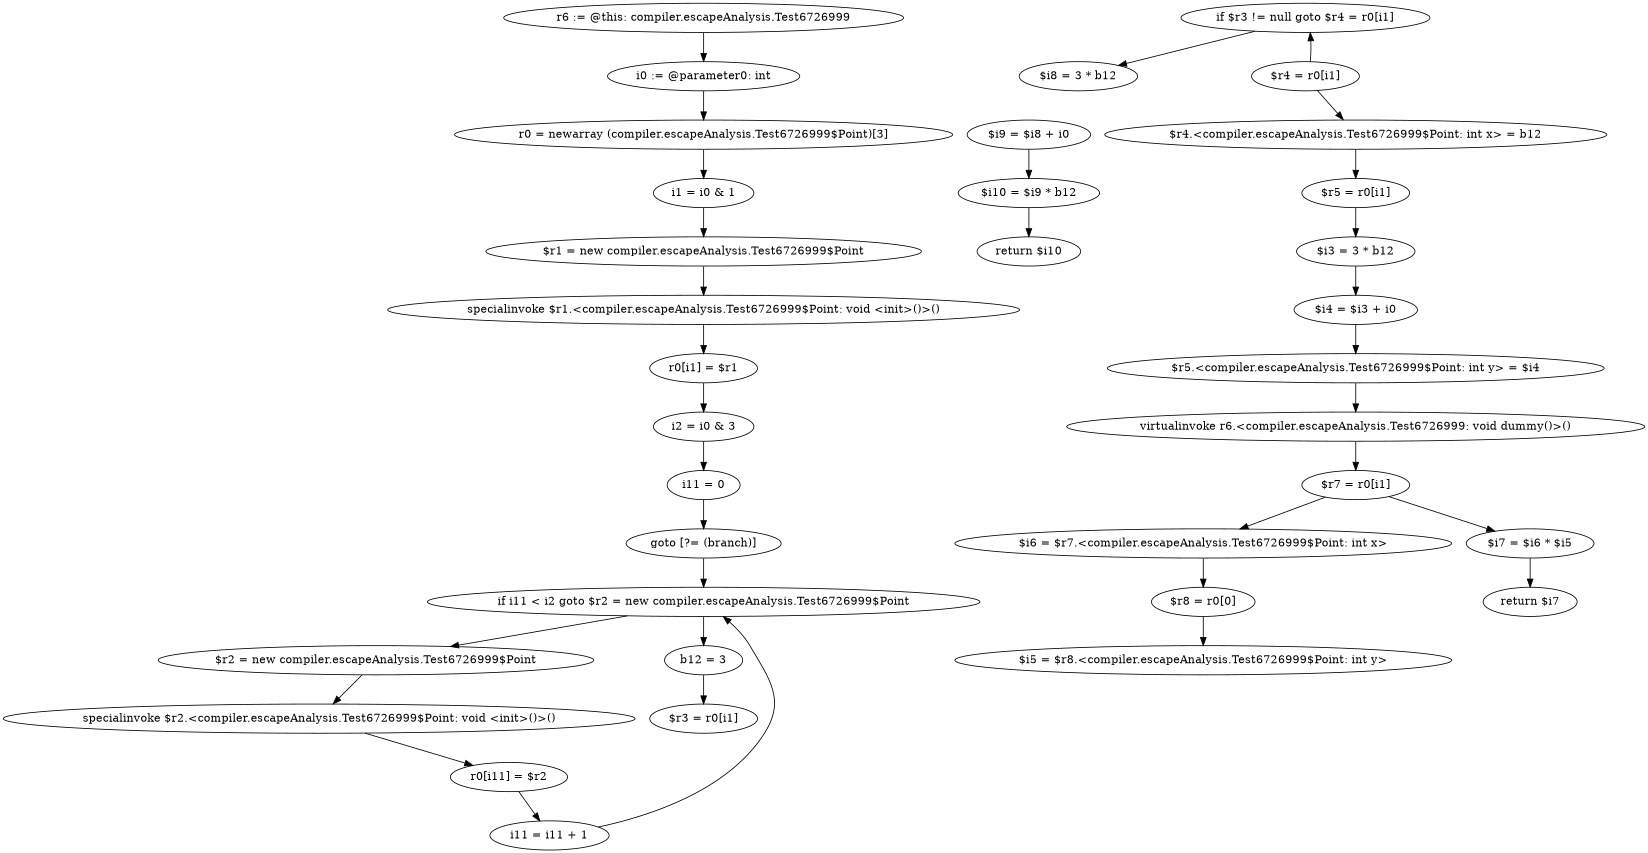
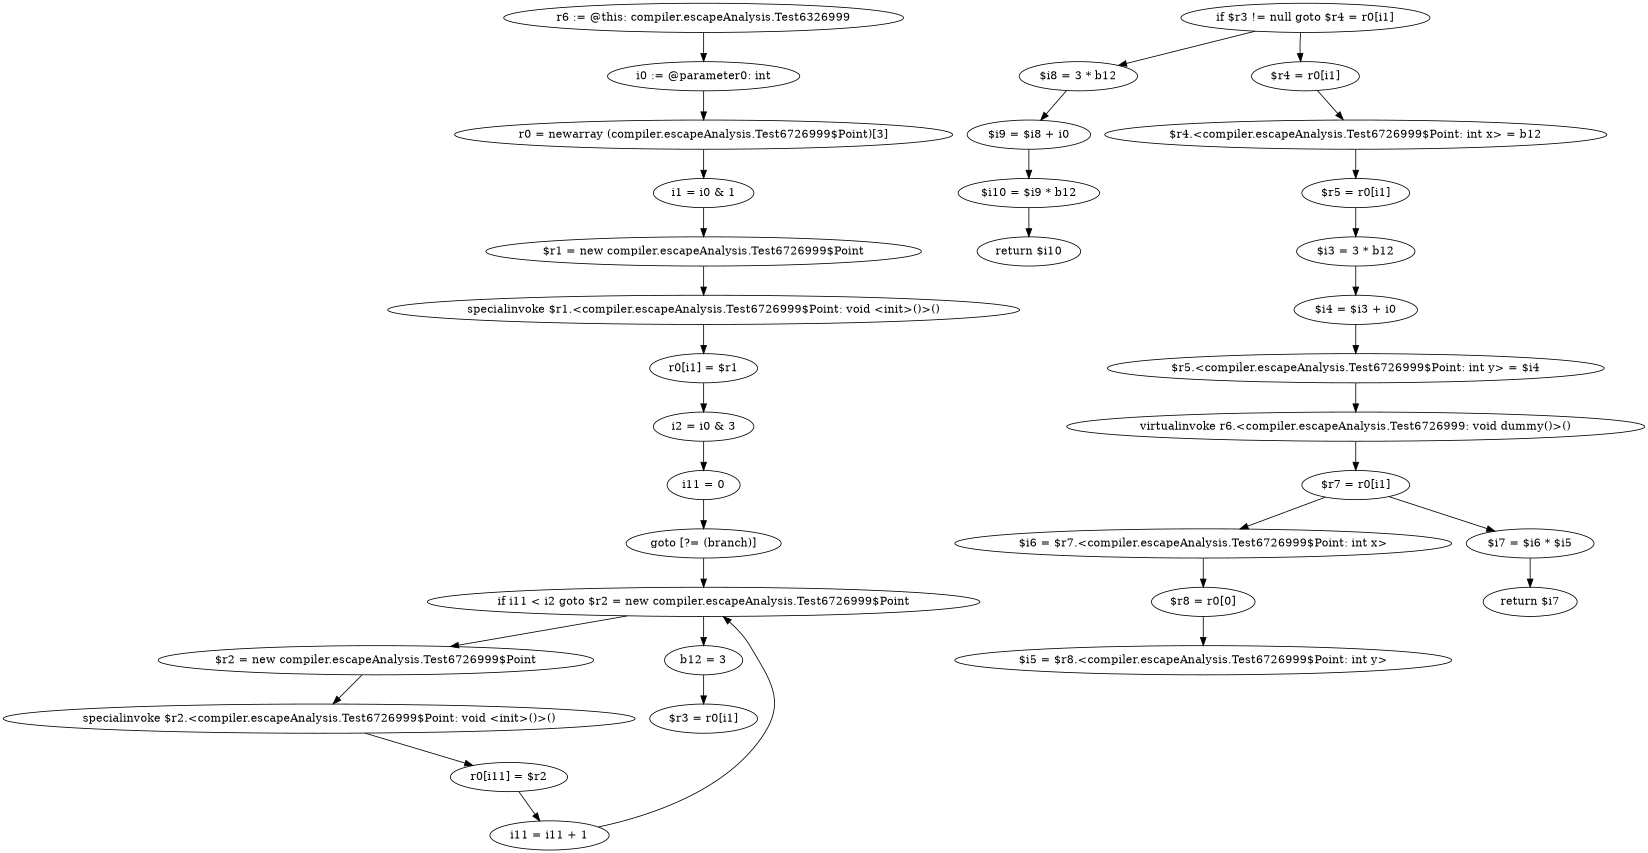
node "r6 := @this: compiler.escapeAnalysis.Test6726999": label "r6 := @this: compiler.escapeAnalysis.Test6726999" -> "r6 := @this: compiler.escapeAnalysis.Test6326999"
edge "$r4 = r0[i1]" -> "if $r3 != null goto $r4 = r0[i1]": reversed
edge "$i8 = 3 * b12" -> "$i9 = $i8 + i0": added
